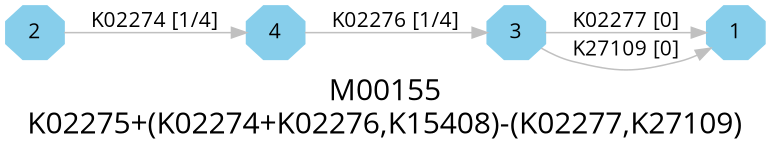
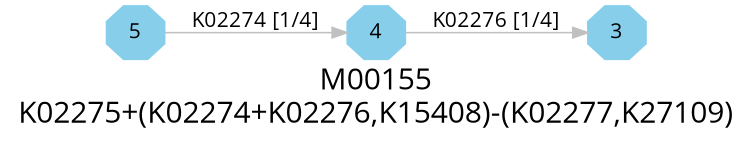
node "2": label "2" -> "5"
node "1": removed
